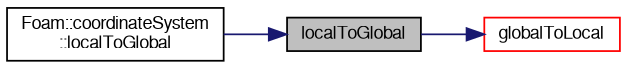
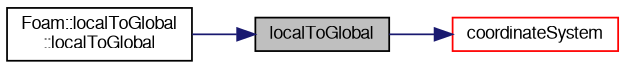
node "Foam::coordinateSystem ::localToGlobal": label "Foam::coordinateSystem ::localToGlobal" -> "Foam::localToGlobal ::localToGlobal"
node "globalToLocal": label "globalToLocal" -> "coordinateSystem"
